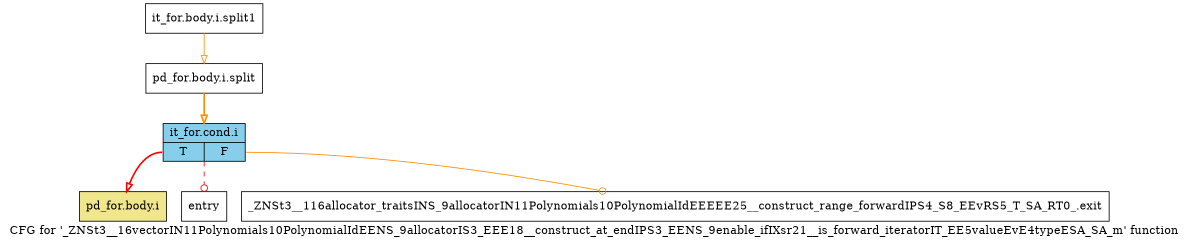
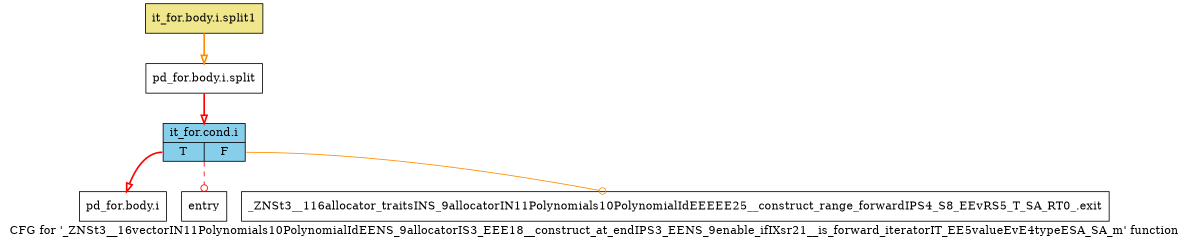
node "it_for.body.i.split1": fillcolor white -> khaki
edge "it_for.body.i.split1" -> "pd_for.body.i.split": style solid -> bold
edge "pd_for.body.i.split" -> "it_for.cond.i": color darkorange -> red
node "pd_for.body.i": fillcolor khaki -> white
